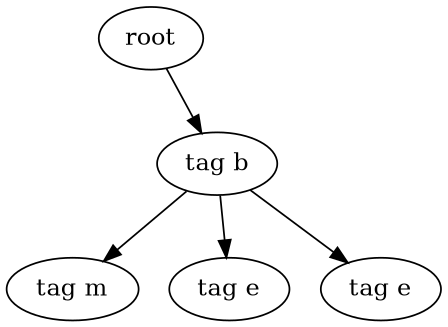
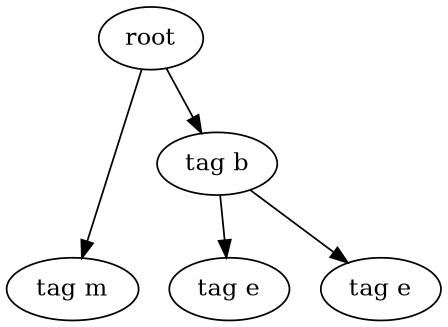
edge "tag b" -> "tag m": now "root" -> "tag m"
